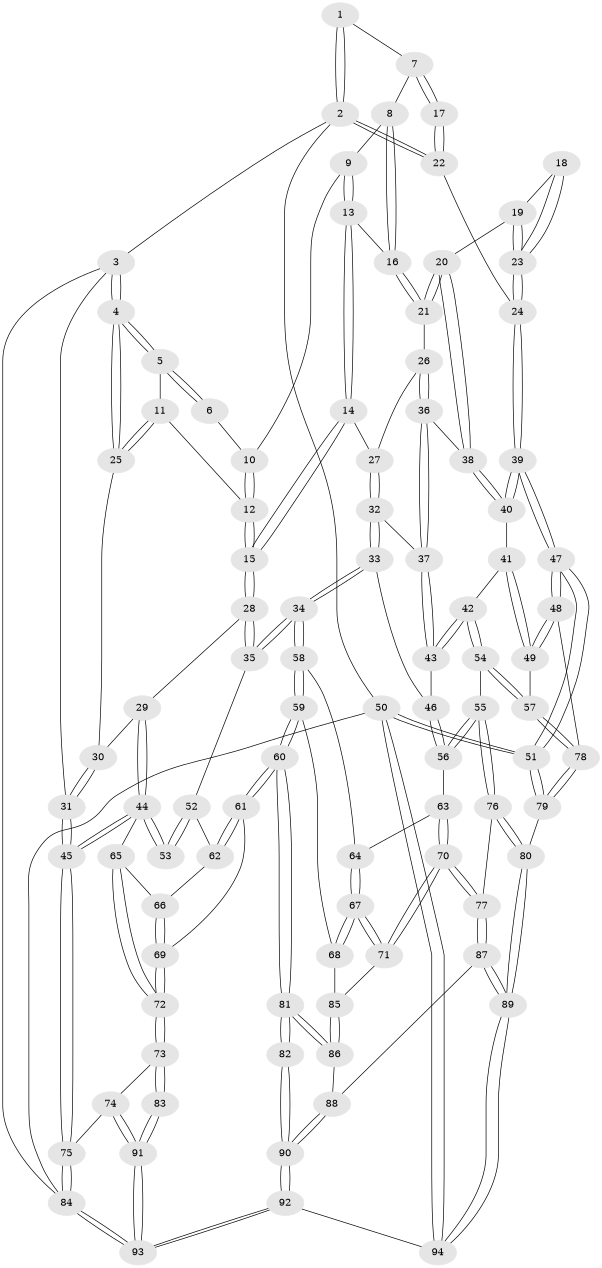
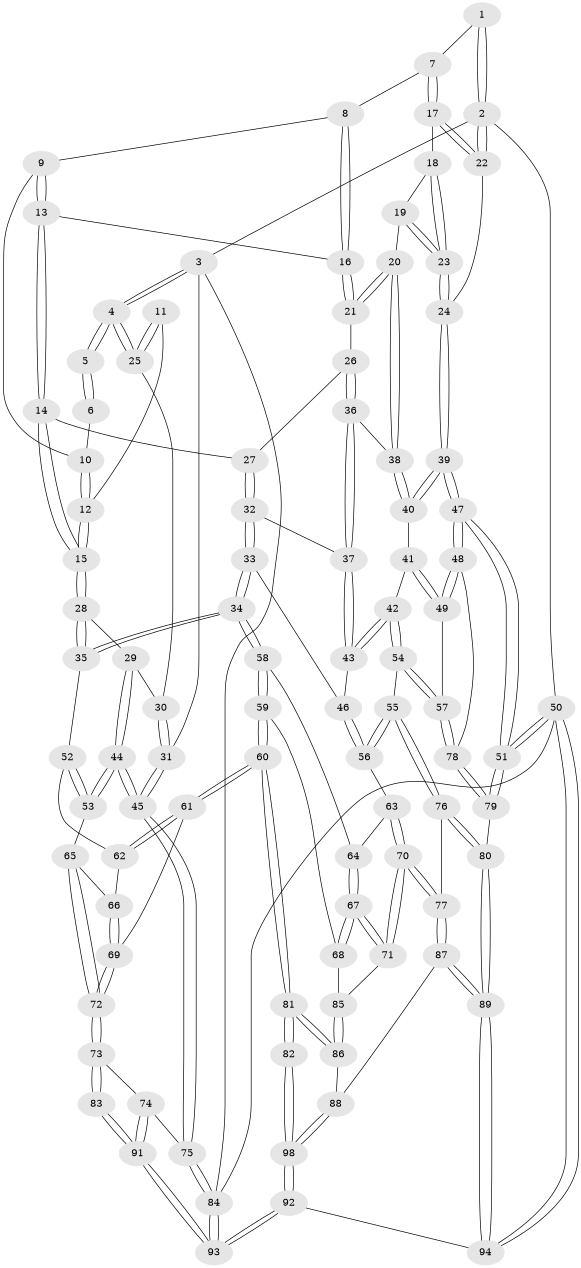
edge "17" -- "18": added
edge "5" -- "11": removed
edge "44" -- "65": now "53" -- "65"
node "90": label "90" -> "98"
